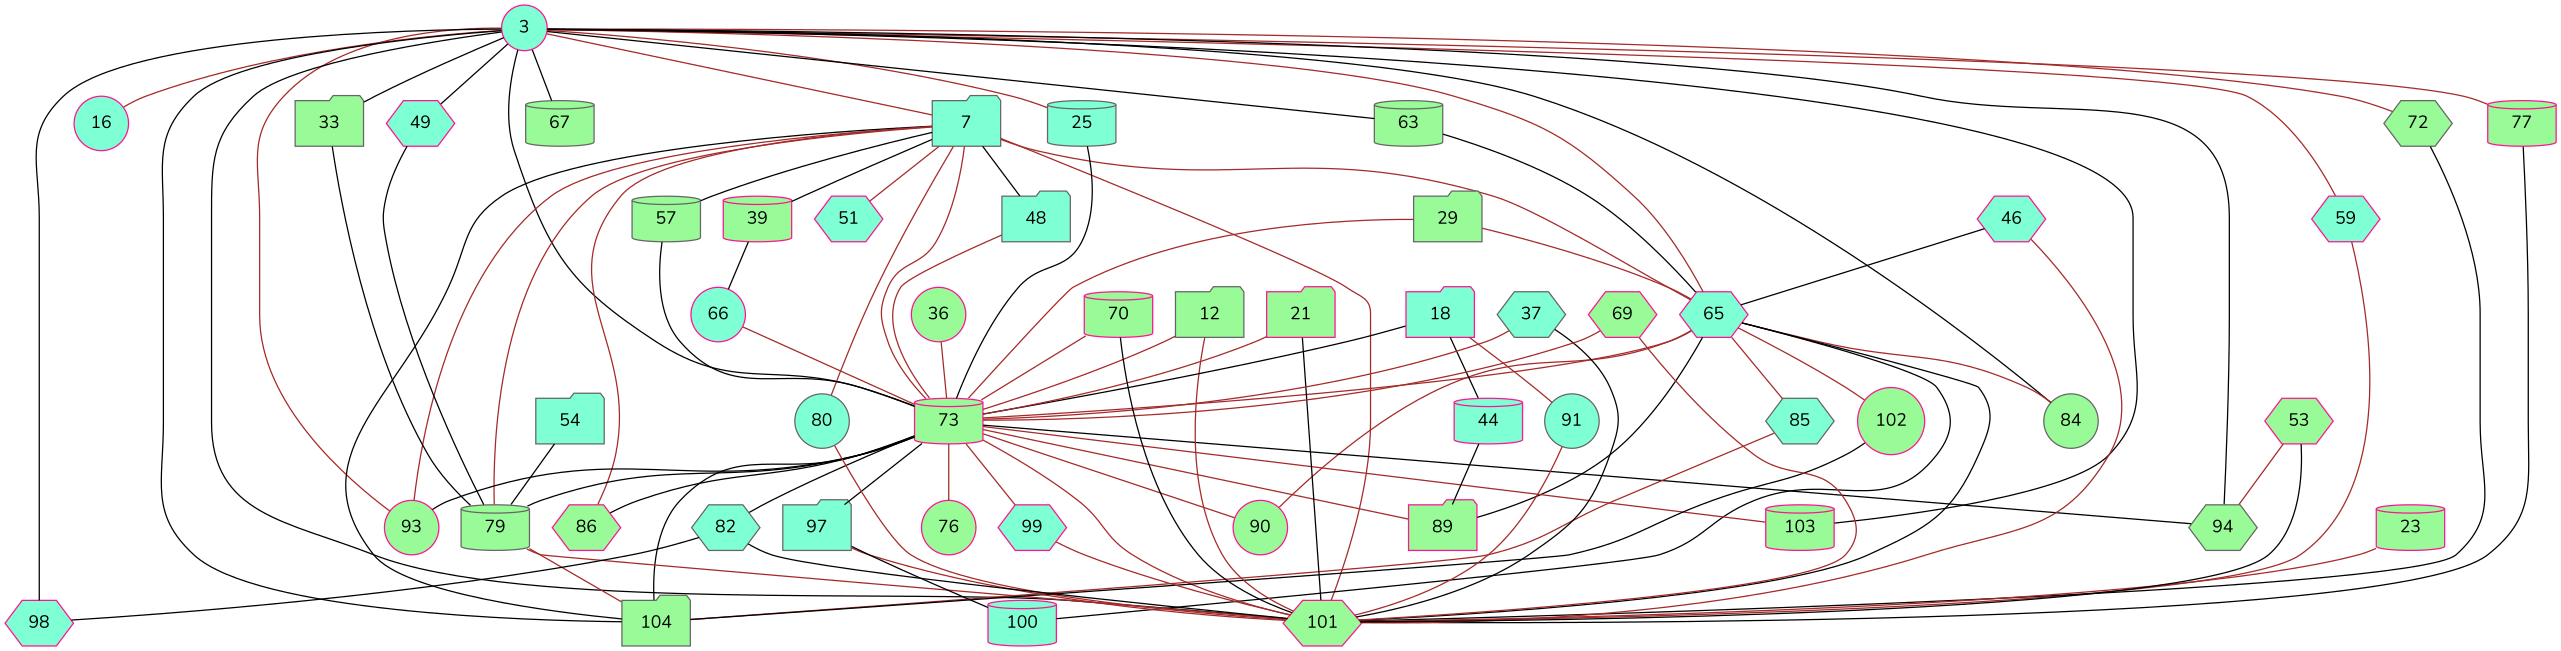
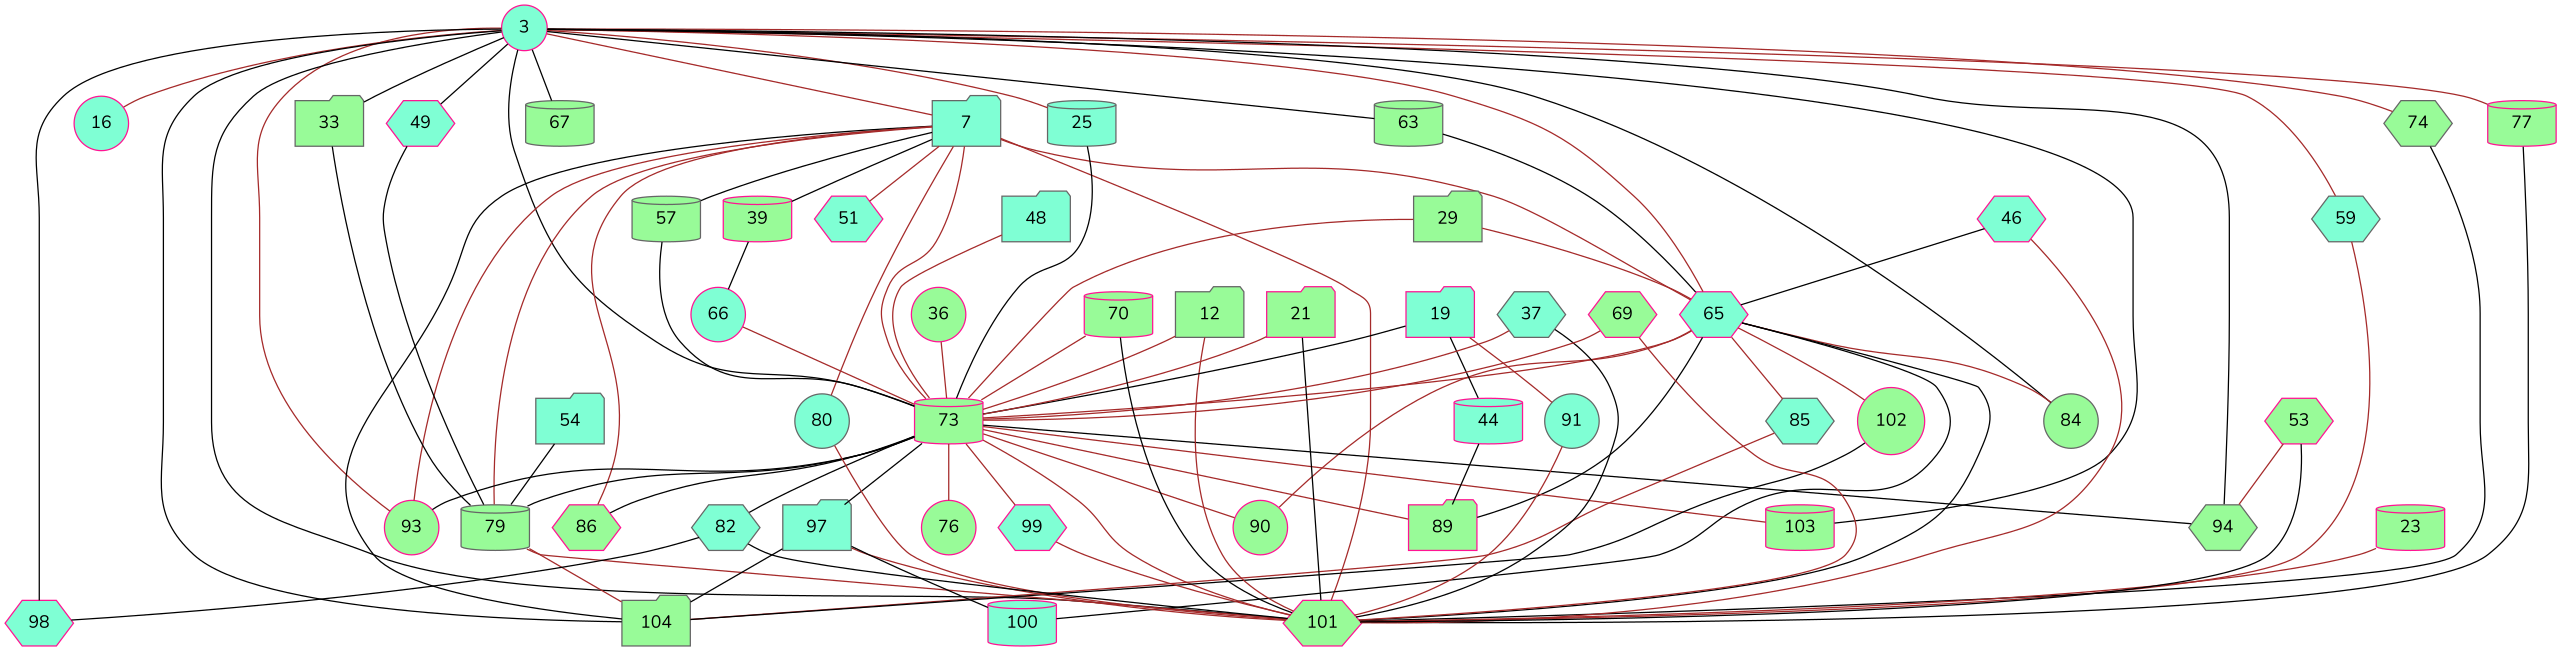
node "72": label "72" -> "74"
edge "7" -- "48": removed
node "59": color deeppink -> gray40
node "18": label "18" -> "19"
edge "73" -- "104": now "97" -- "104"
